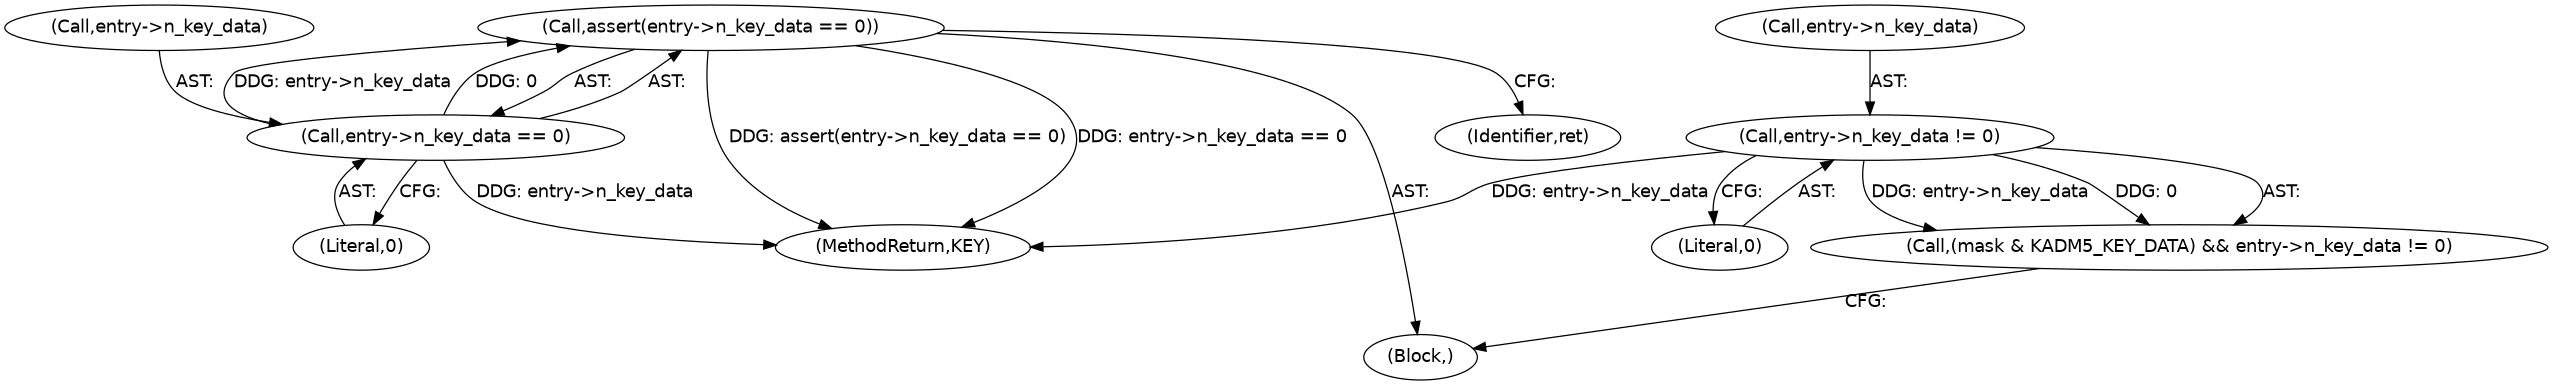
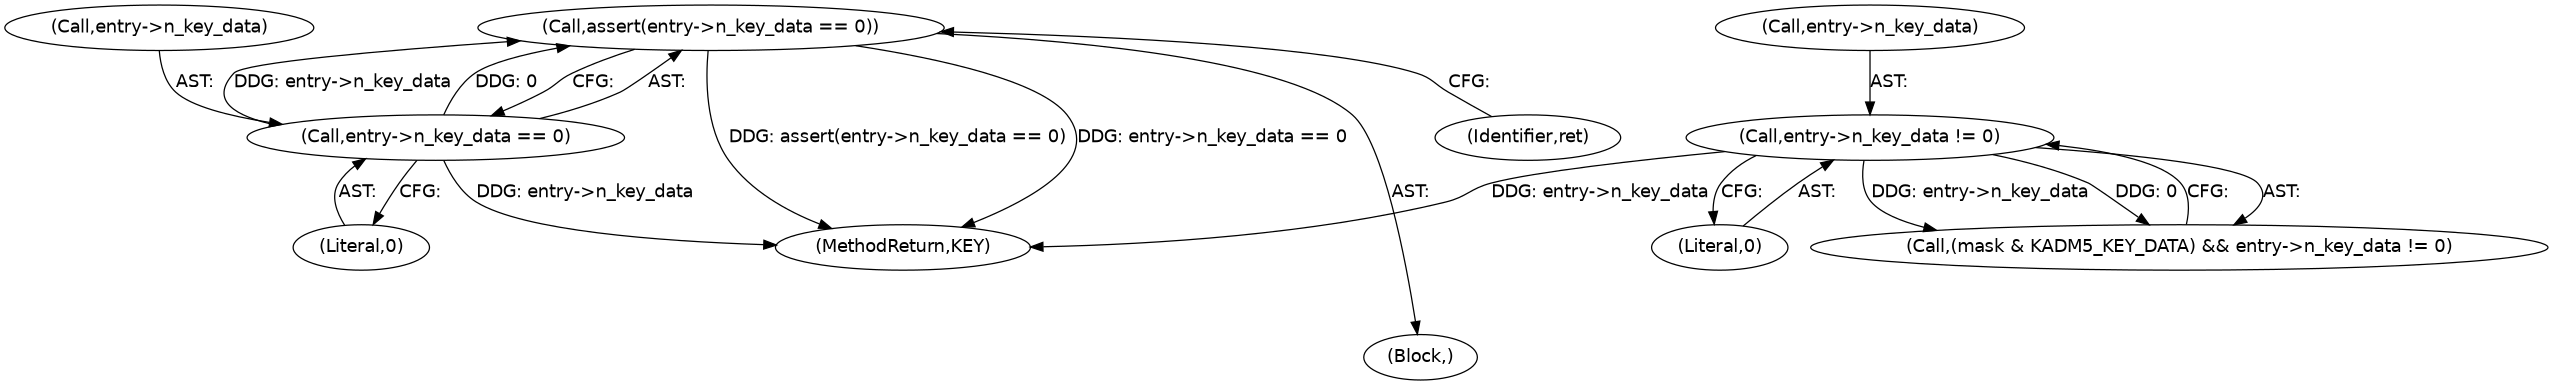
edge "(Call,assert(entry->n_key_data == 0))" -> "(Identifier,ret)": reversed
edge "(Call,assert(entry->n_key_data == 0))" -> "(Call,entry->n_key_data == 0)": label "AST: " -> "CFG: "
edge "(Call,(mask & KADM5_KEY_DATA) && entry->n_key_data != 0)" -> "(Block,)": now "(Call,(mask & KADM5_KEY_DATA) && entry->n_key_data != 0)" -> "(Call,entry->n_key_data != 0)"
